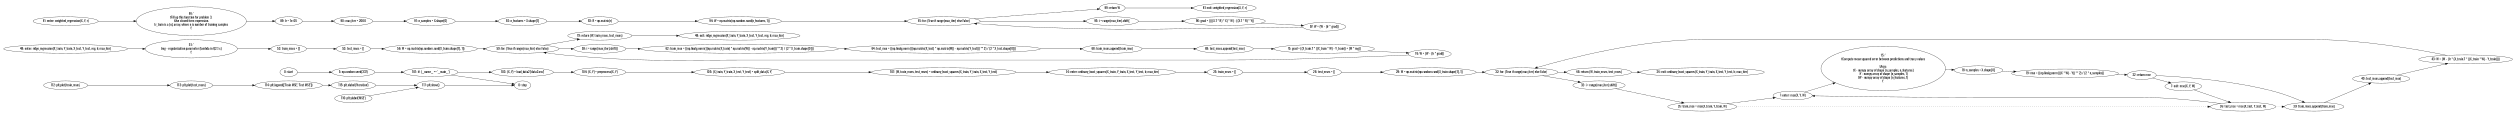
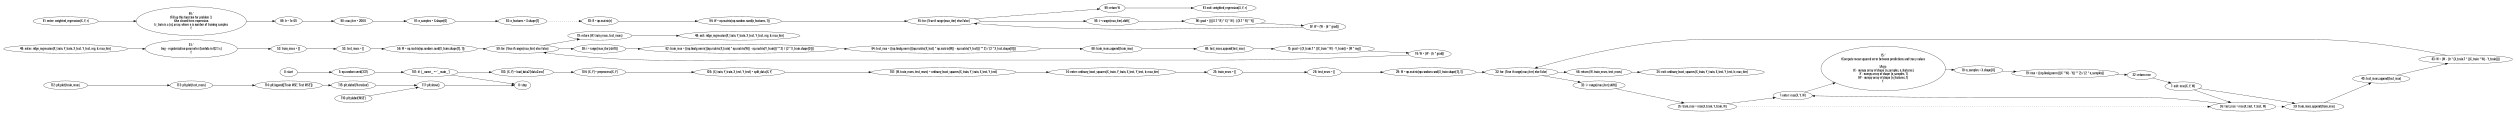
edge "92: n_features = X.shape[1]" -> "93: R = np.matrix(r)": style solid -> dotted
edge "22: return mse" -> "39: train_mses.append(train_mse)": now "7: exit: mse(X, Y, W)" -> "39: train_mses.append(train_mse)"
